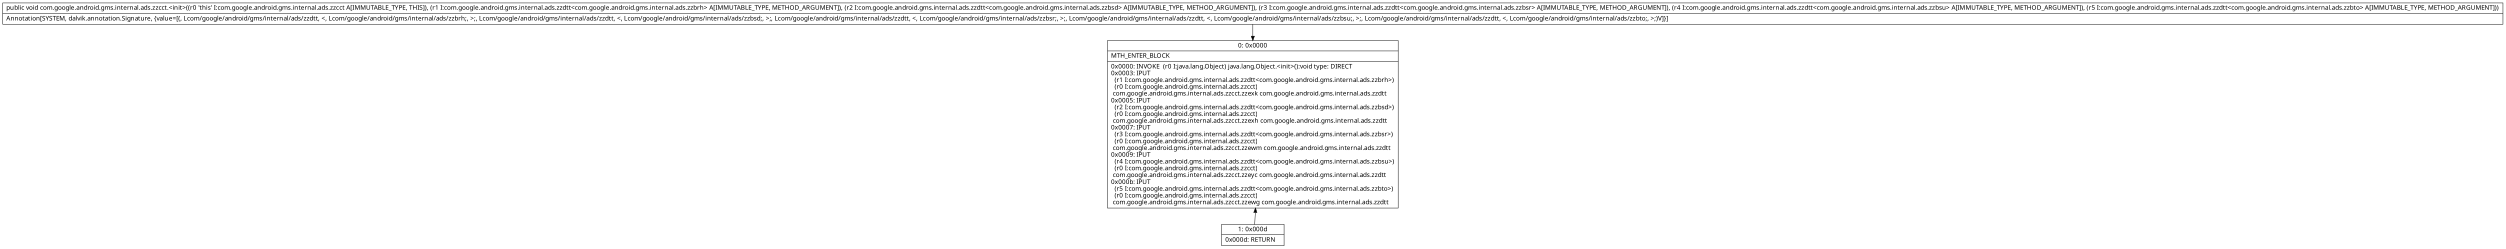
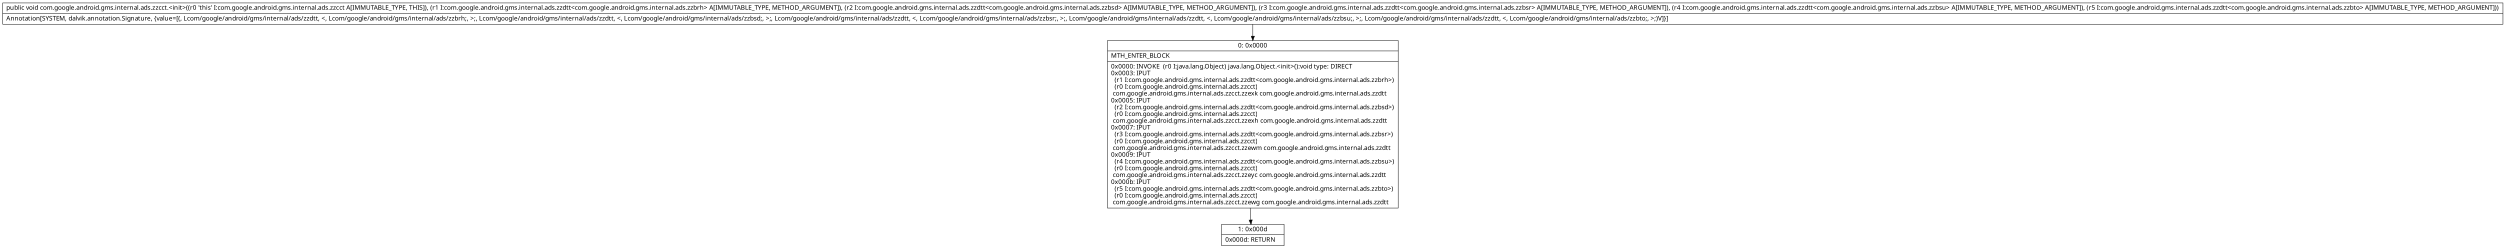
edge "1: 0x000d" -> "0: 0x0000": reversed
